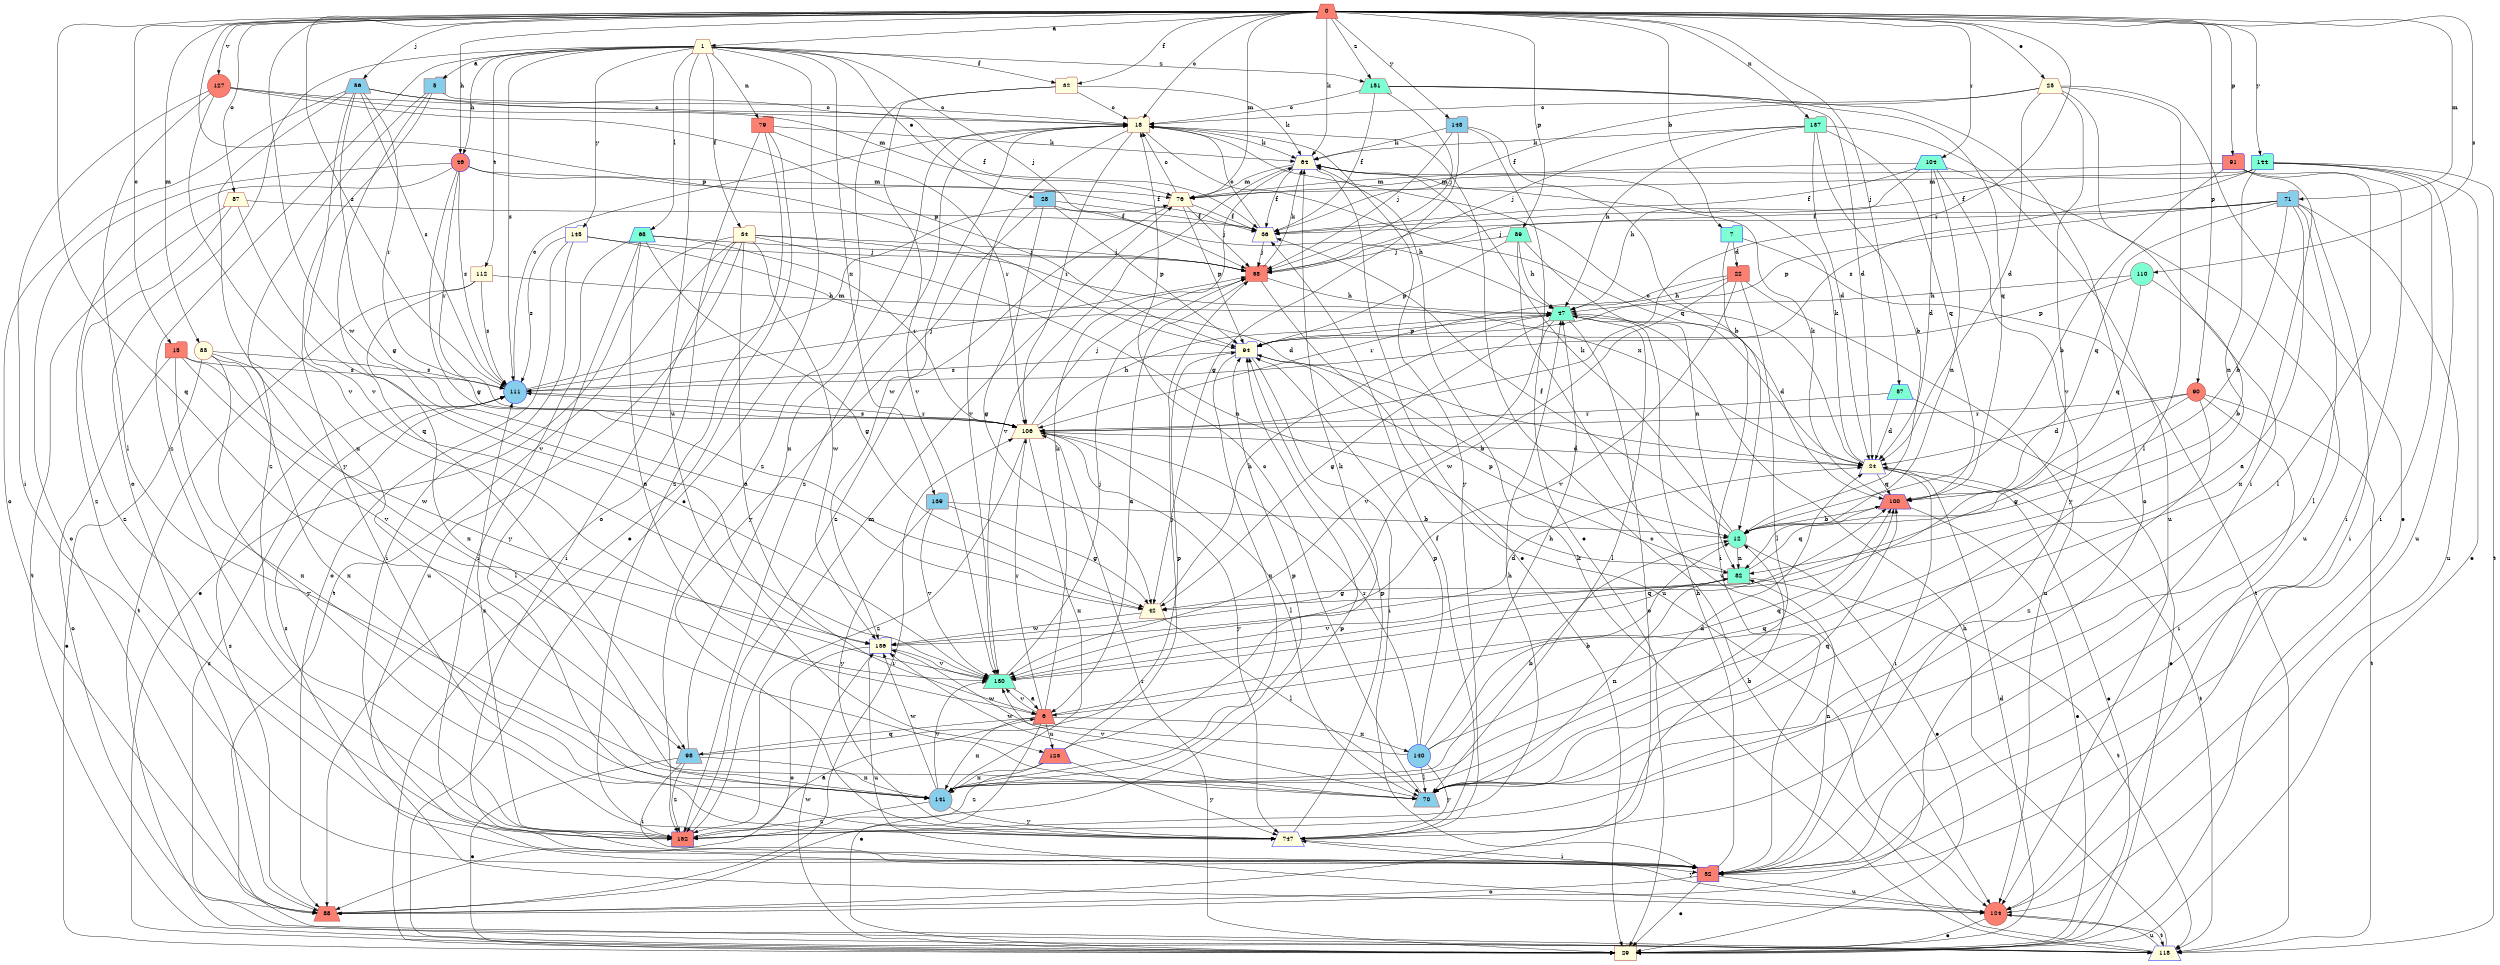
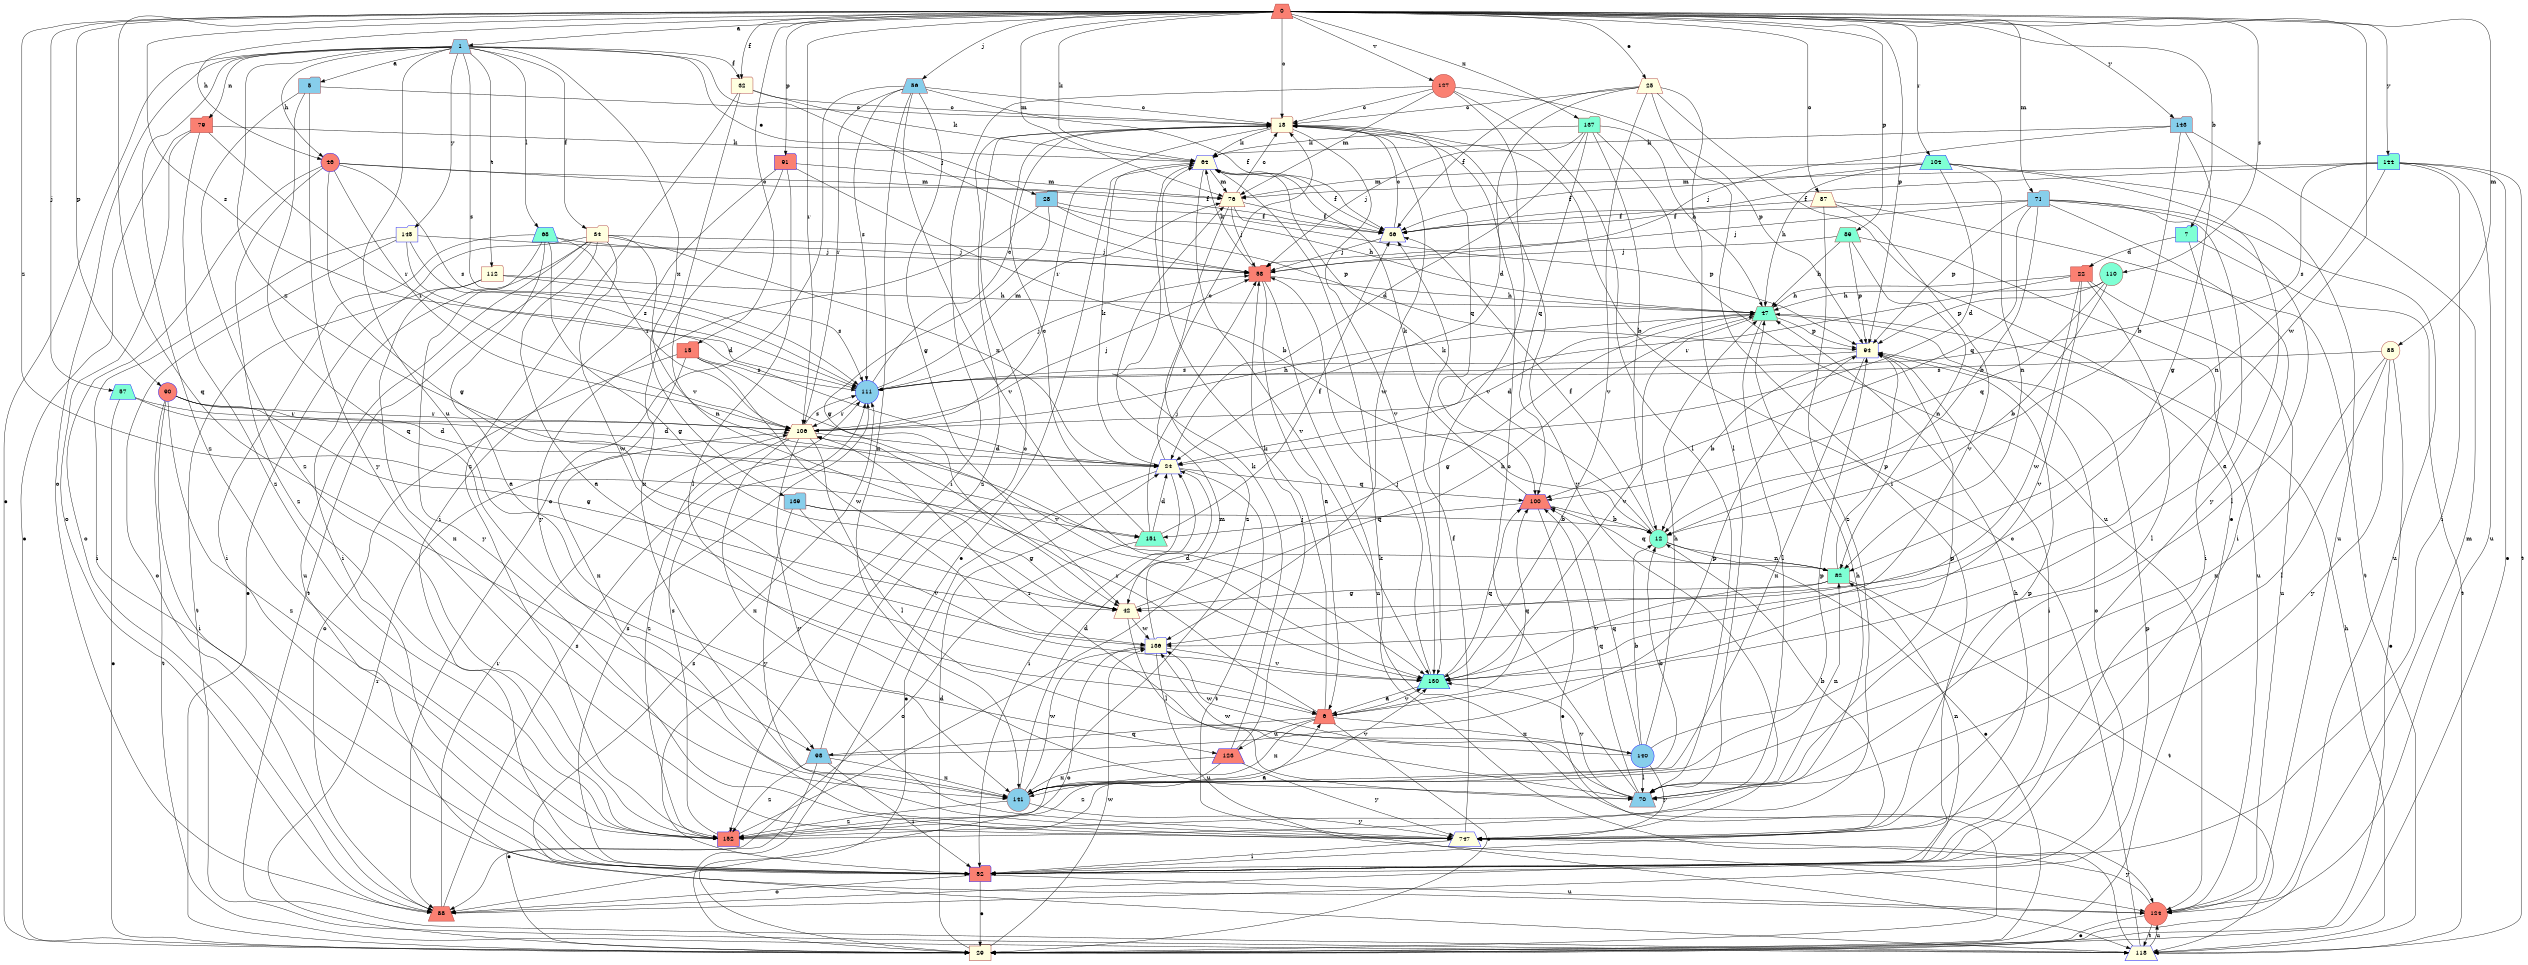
node "1": fillcolor lightyellow -> skyblue
edge "151" -> "100": reversed
node "90": color brown -> blue
edge "98" -> "18": label "x" -> "c"
edge "143" -> "29": label "e" -> "m"
node "130": color brown -> blue
